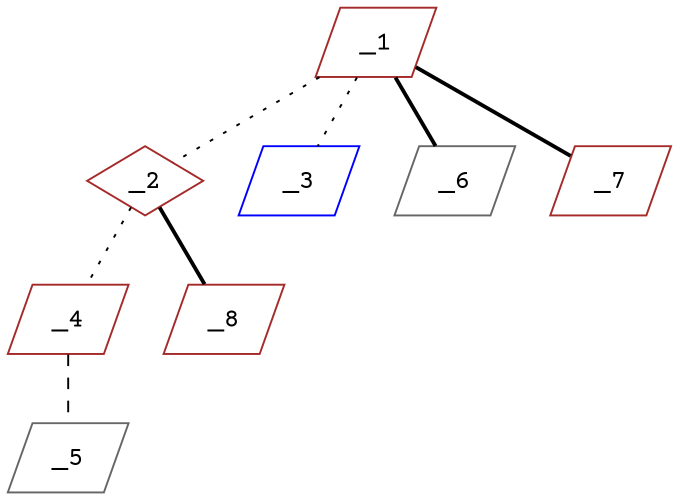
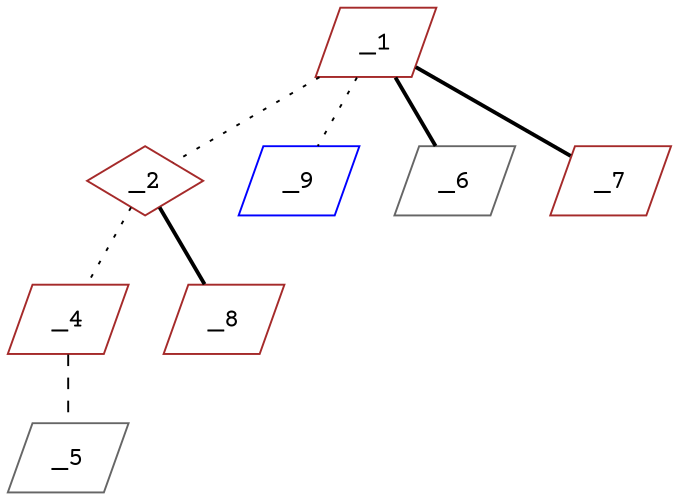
node "_3": label "_3" -> "_9"
